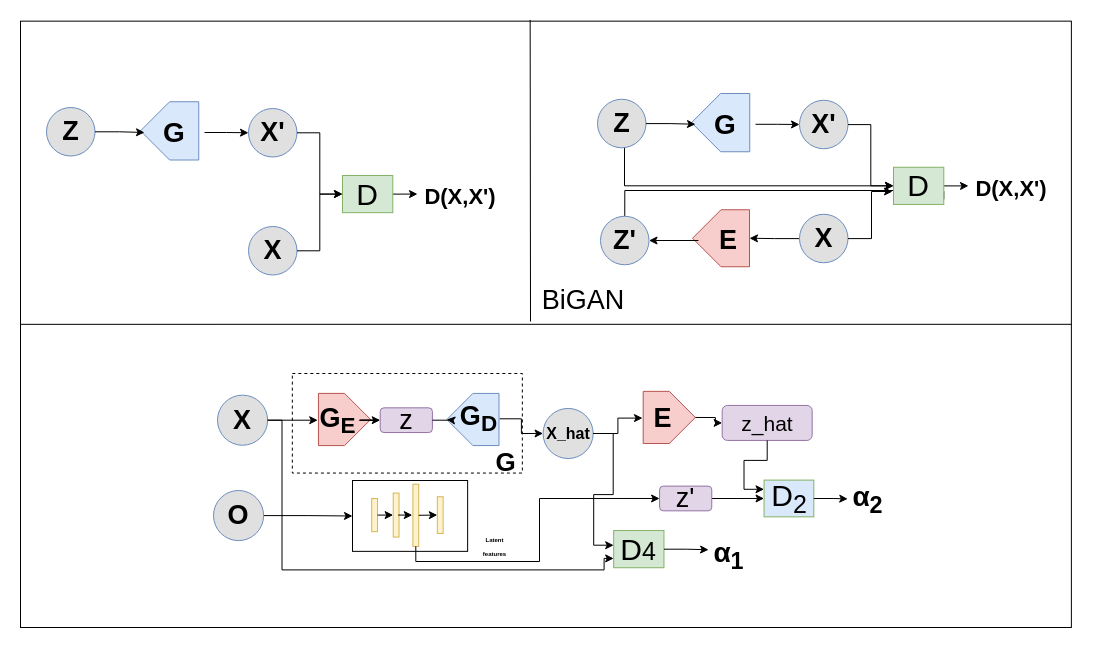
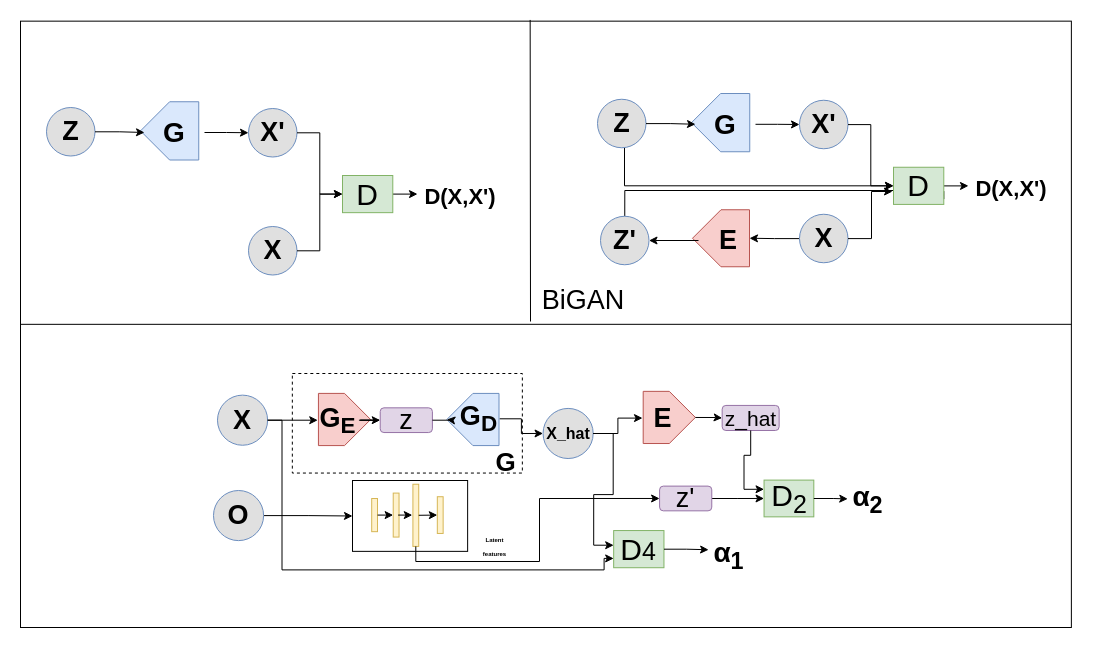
node "z_hat": size 90x35 -> 57x25
node "D2": fillcolor #dae8fc -> #d5e8d4
